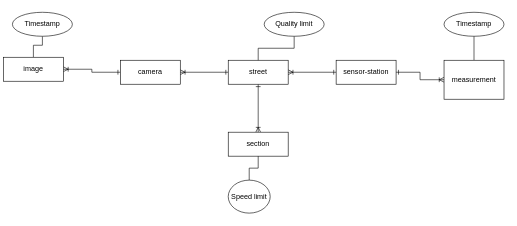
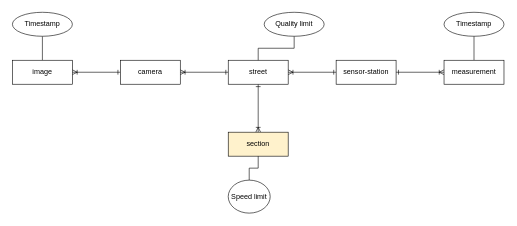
node "image": moved (33, 69) -> (42, 72)
node "measurement": size 60x39 -> 60x24
node "section": fillcolor #ffffff -> #fff2cc
